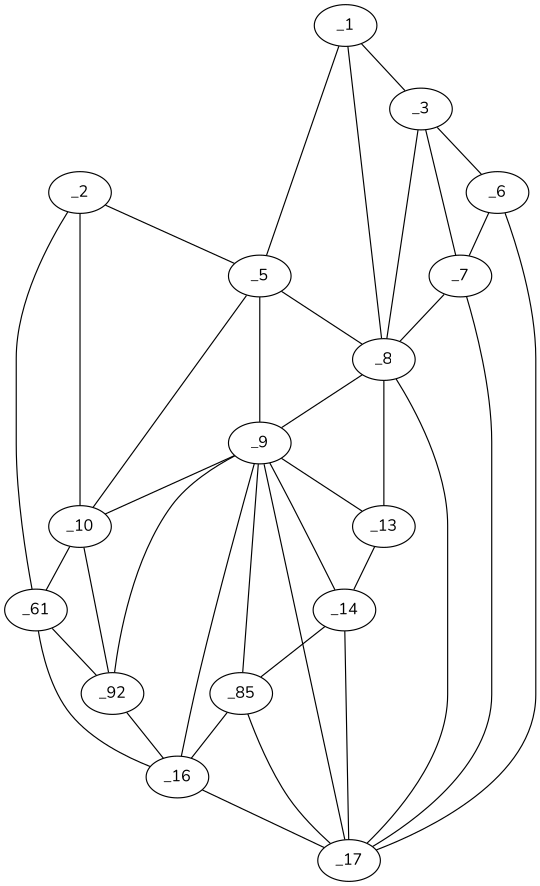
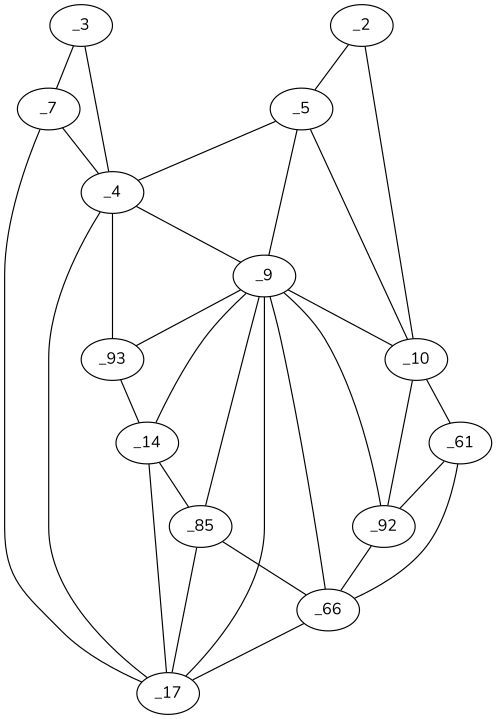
node "_1": removed
node "_6": removed
node "_8": label "_8" -> "_4"
edge "_2" -- "_61": removed
node "_13": label "_13" -> "_93"
node "_16": label "_16" -> "_66"
